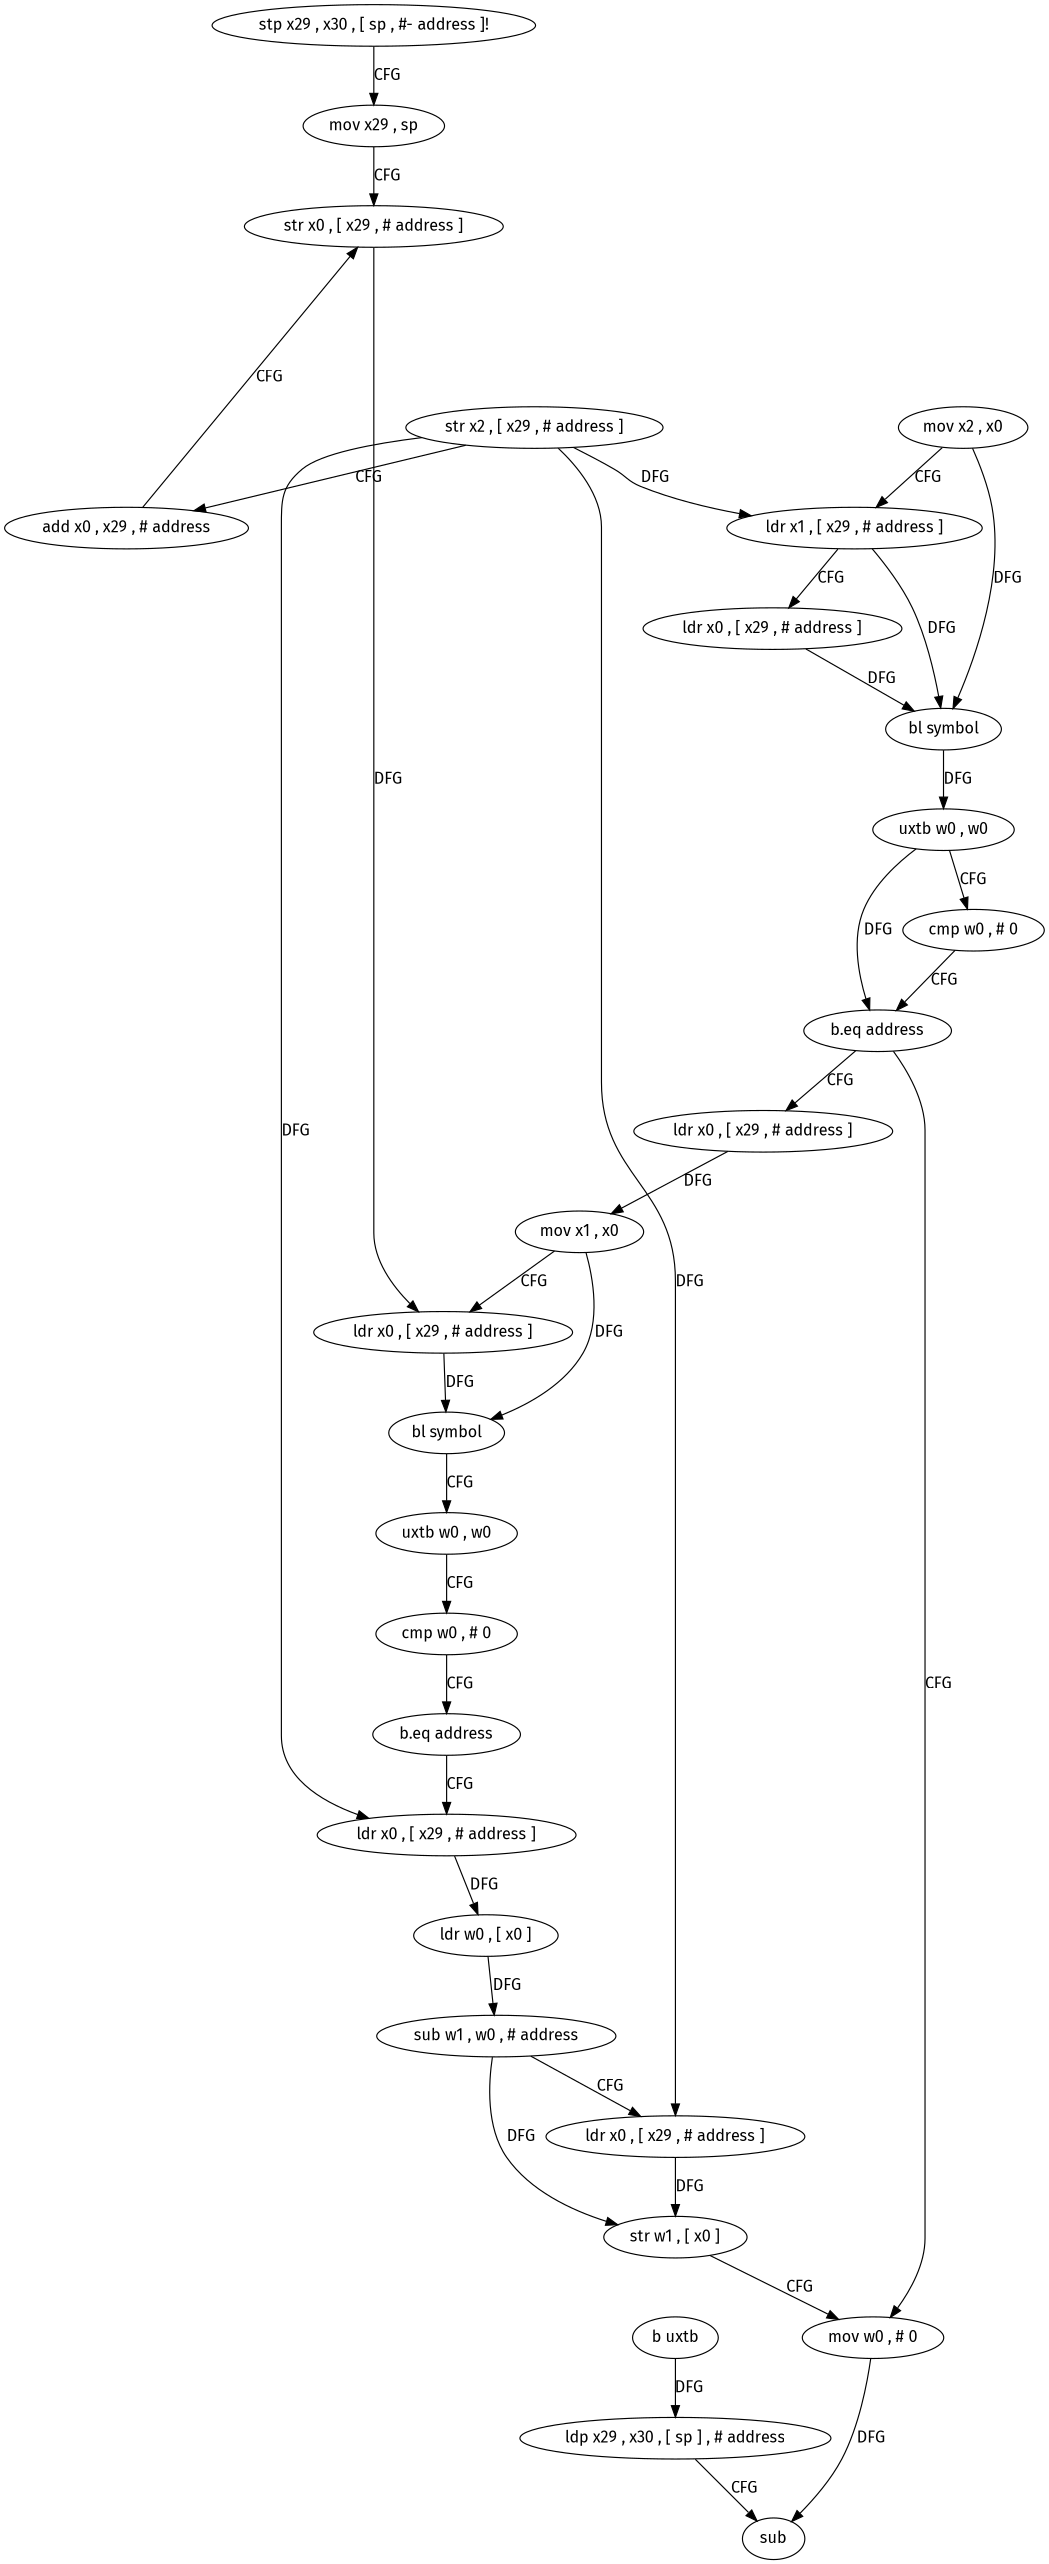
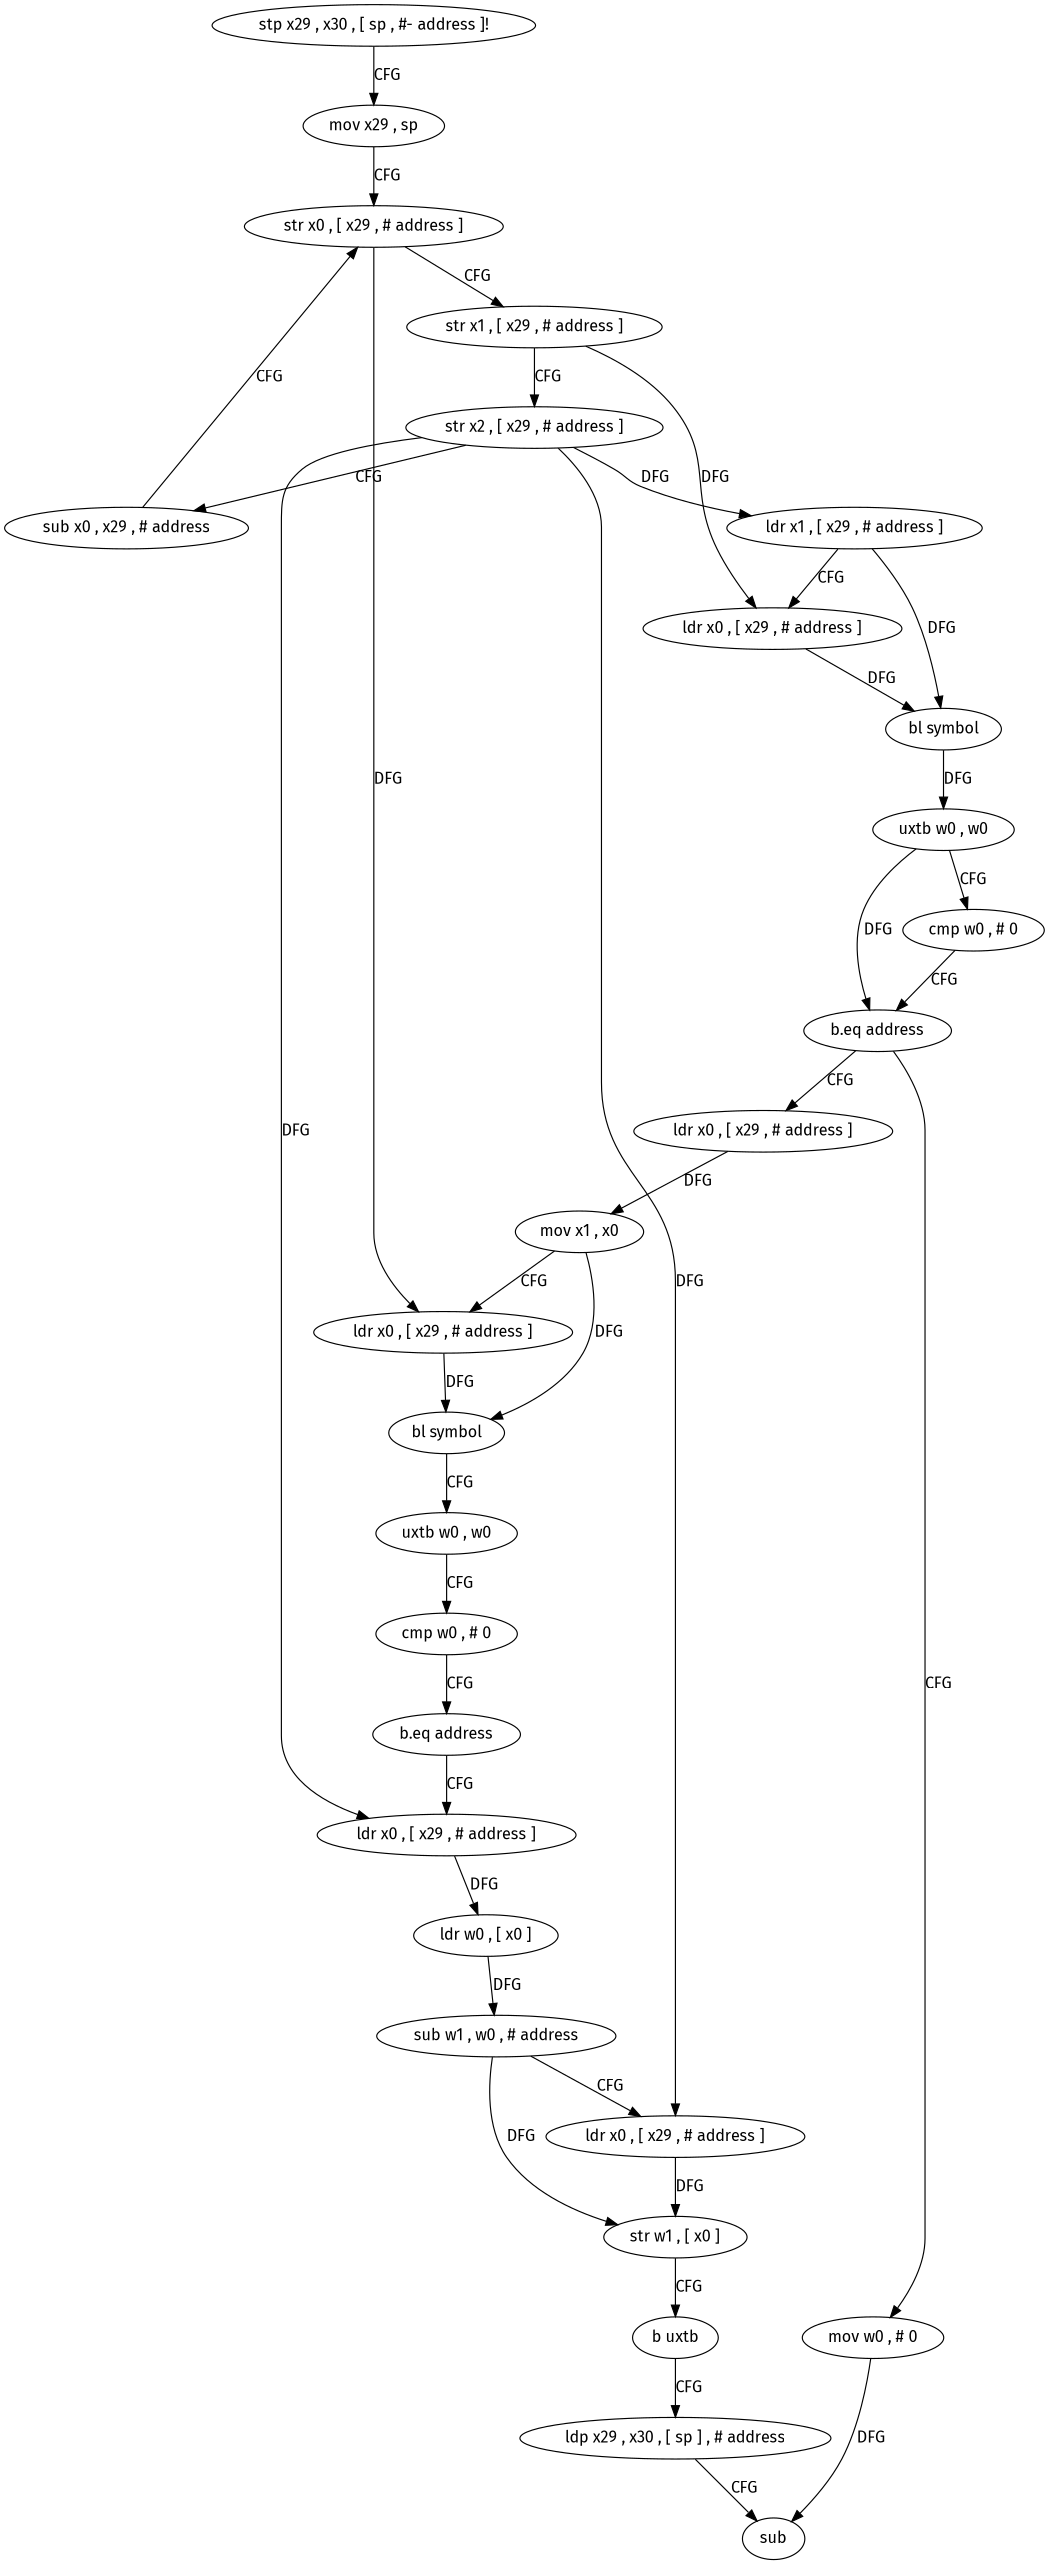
node "str x1 , [ x29 , # address ]": added
node "mov x2 , x0": removed
node "add x0 , x29 , # address": label "add x0 , x29 , # address" -> "sub x0 , x29 , # address"
edge "str w1 , [ x0 ]" -> "mov w0 , # 0": now "str w1 , [ x0 ]" -> "b uxtb"
edge "b uxtb" -> "ldp x29 , x30 , [ sp ] , # address": label "DFG" -> "CFG"
